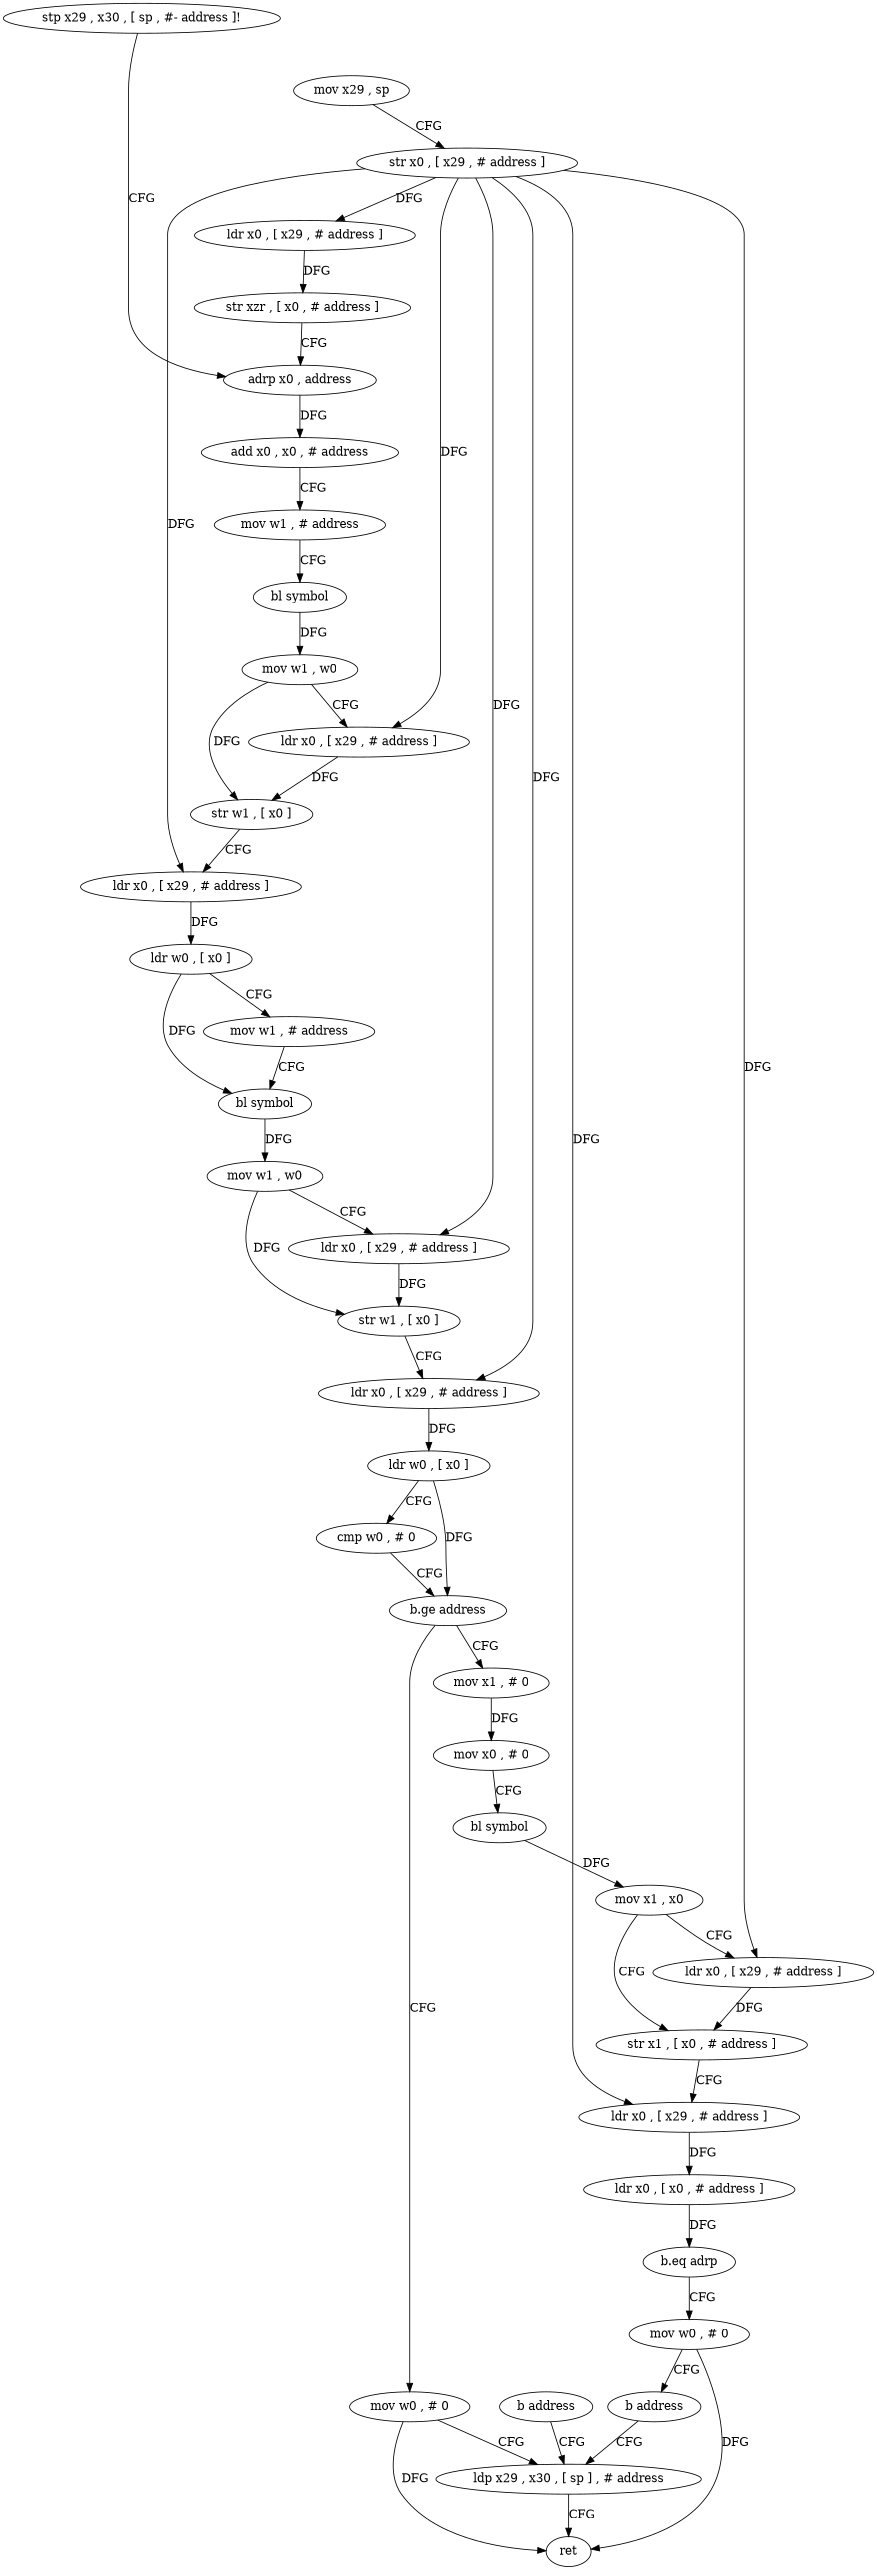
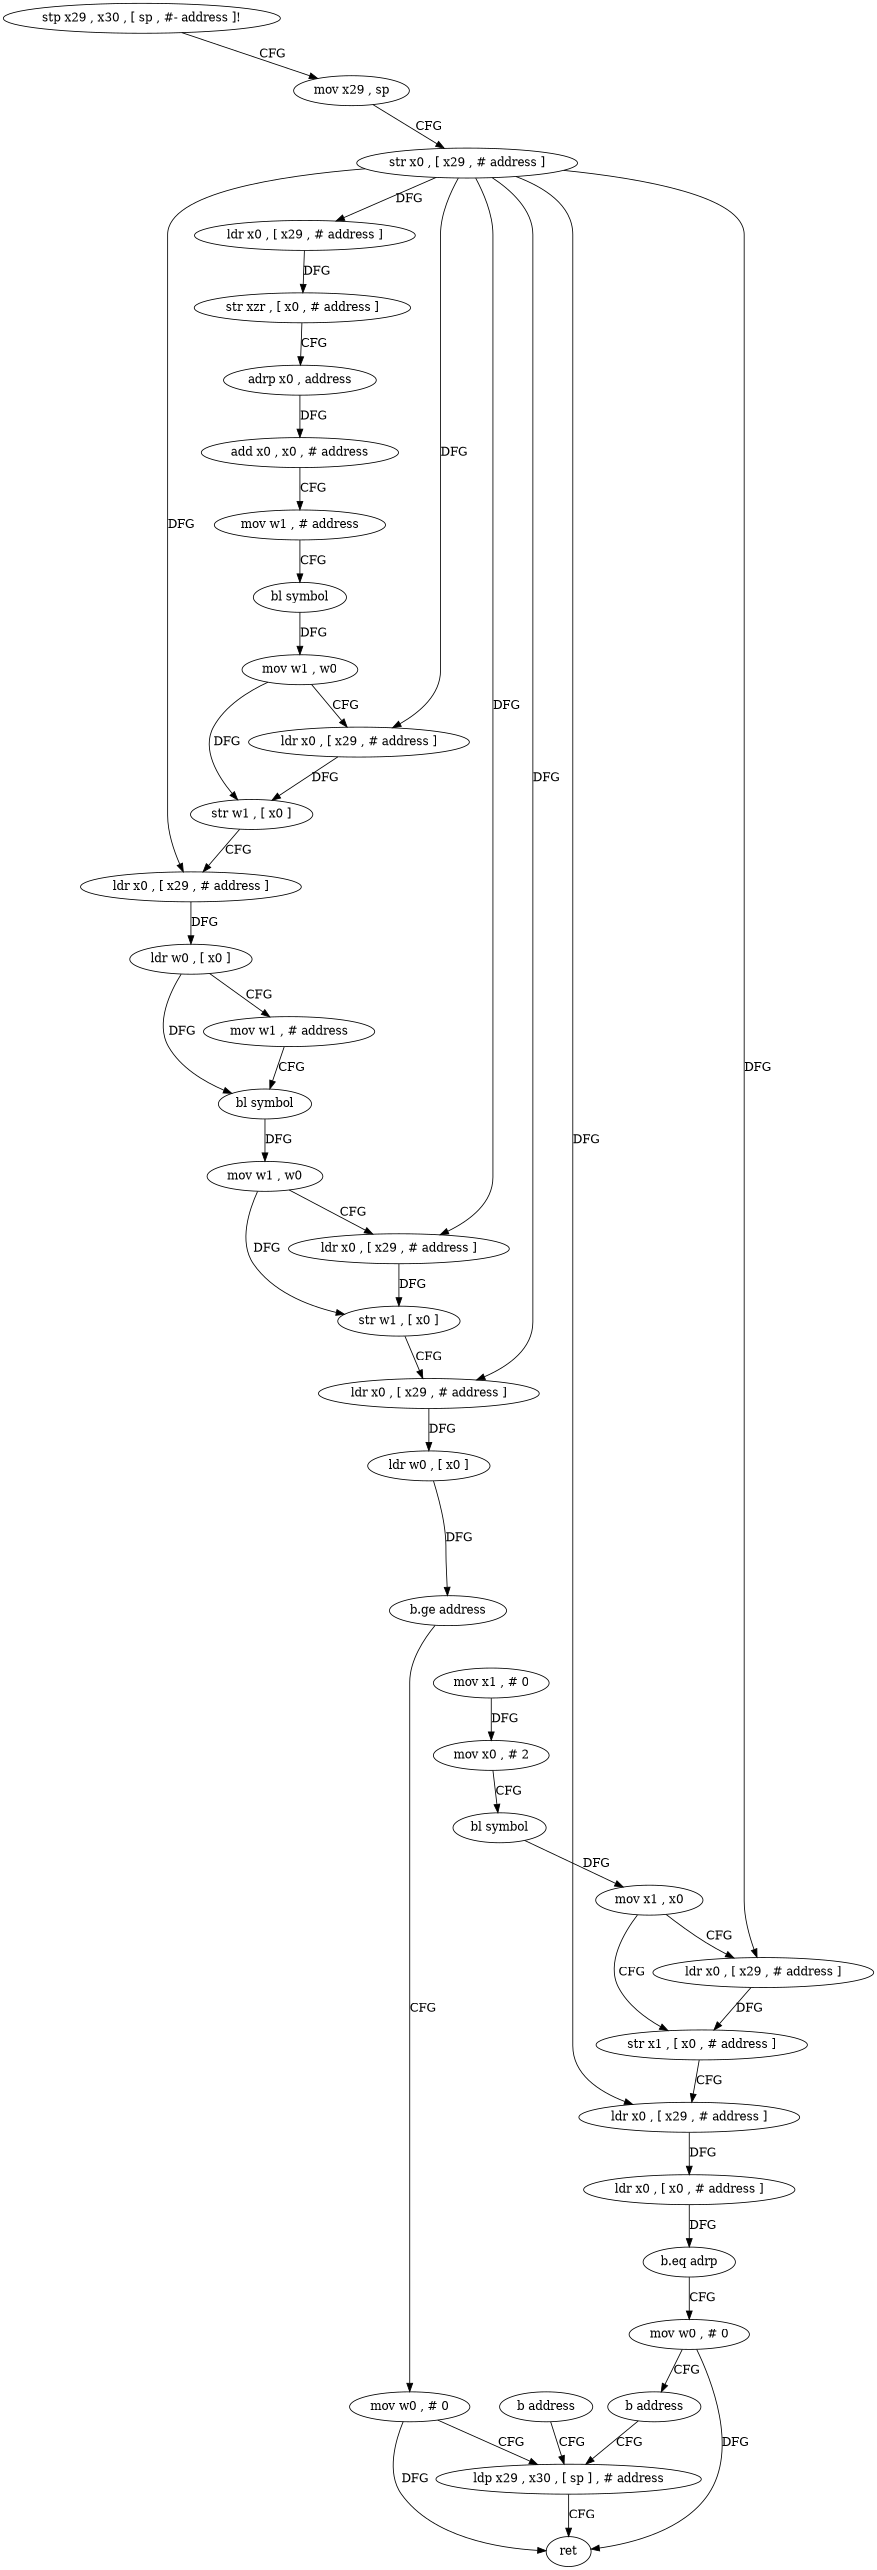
edge "stp x29 , x30 , [ sp , #- address ]!" -> "adrp x0 , address": now "stp x29 , x30 , [ sp , #- address ]!" -> "mov x29 , sp"
node "cmp w0 , # 0": removed
edge "b.ge address" -> "mov x1 , # 0": removed, label "CFG"
node "mov x0 , # 0": label "mov x0 , # 0" -> "mov x0 , # 2"
